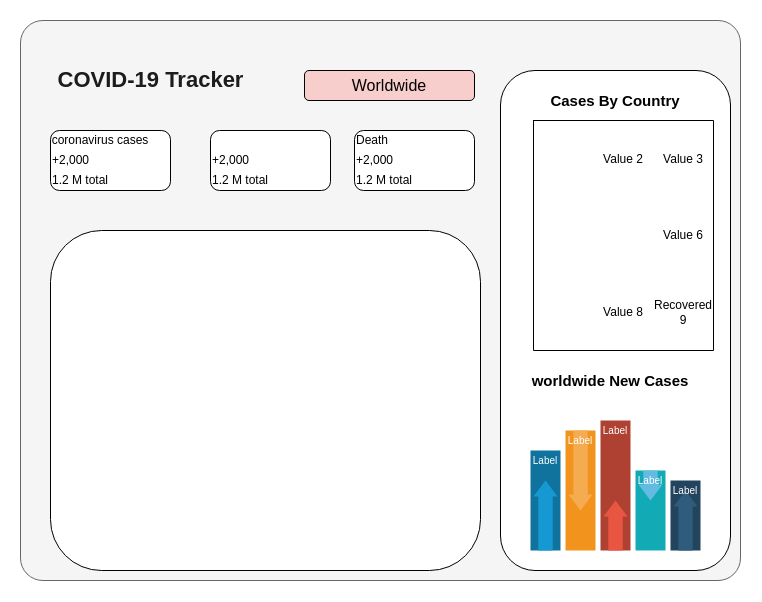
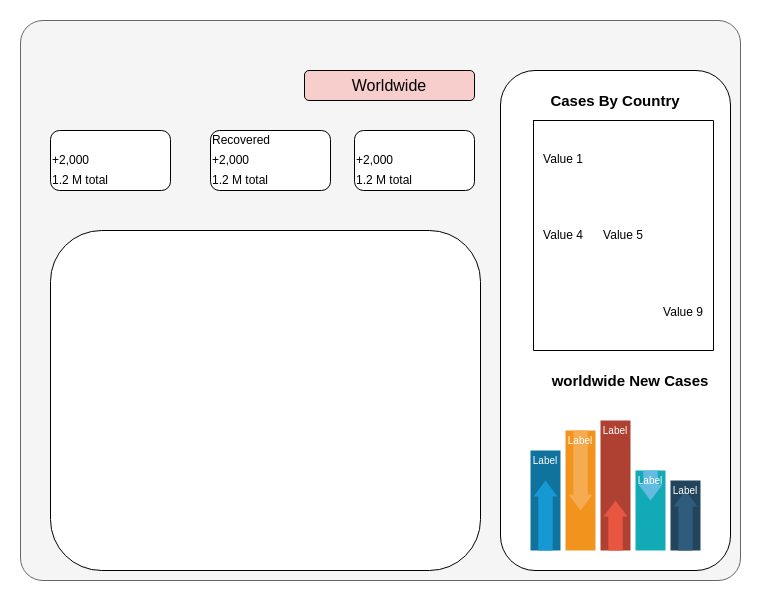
node "COVID-19 Tracker": removed
node "coronavirus cases": removed
node "Recovered": added
node "Death": removed
node "Value 1": added
node "Value 2": removed
node "Value 3": removed
node "Value 4": added
node "Value 5": added
node "Value 6": removed
node "Value 8": removed
node "Recovered 9": label "Recovered 9" -> "Value 9"
node "worldwide New Cases": moved (611, 381) -> (631, 381)
